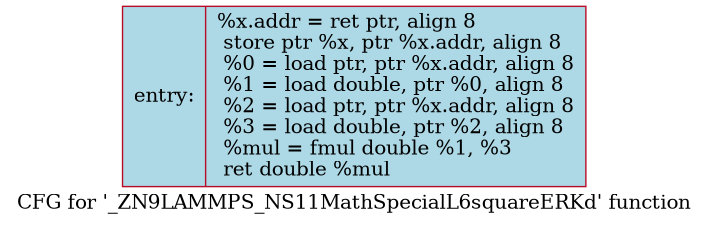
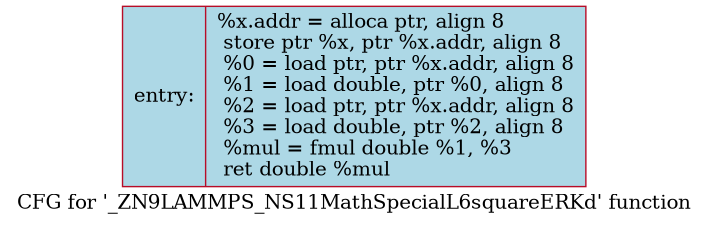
node "entry:": text "%x.addr = ret ptr, align 8" -> "%x.addr = alloca ptr, align 8"
